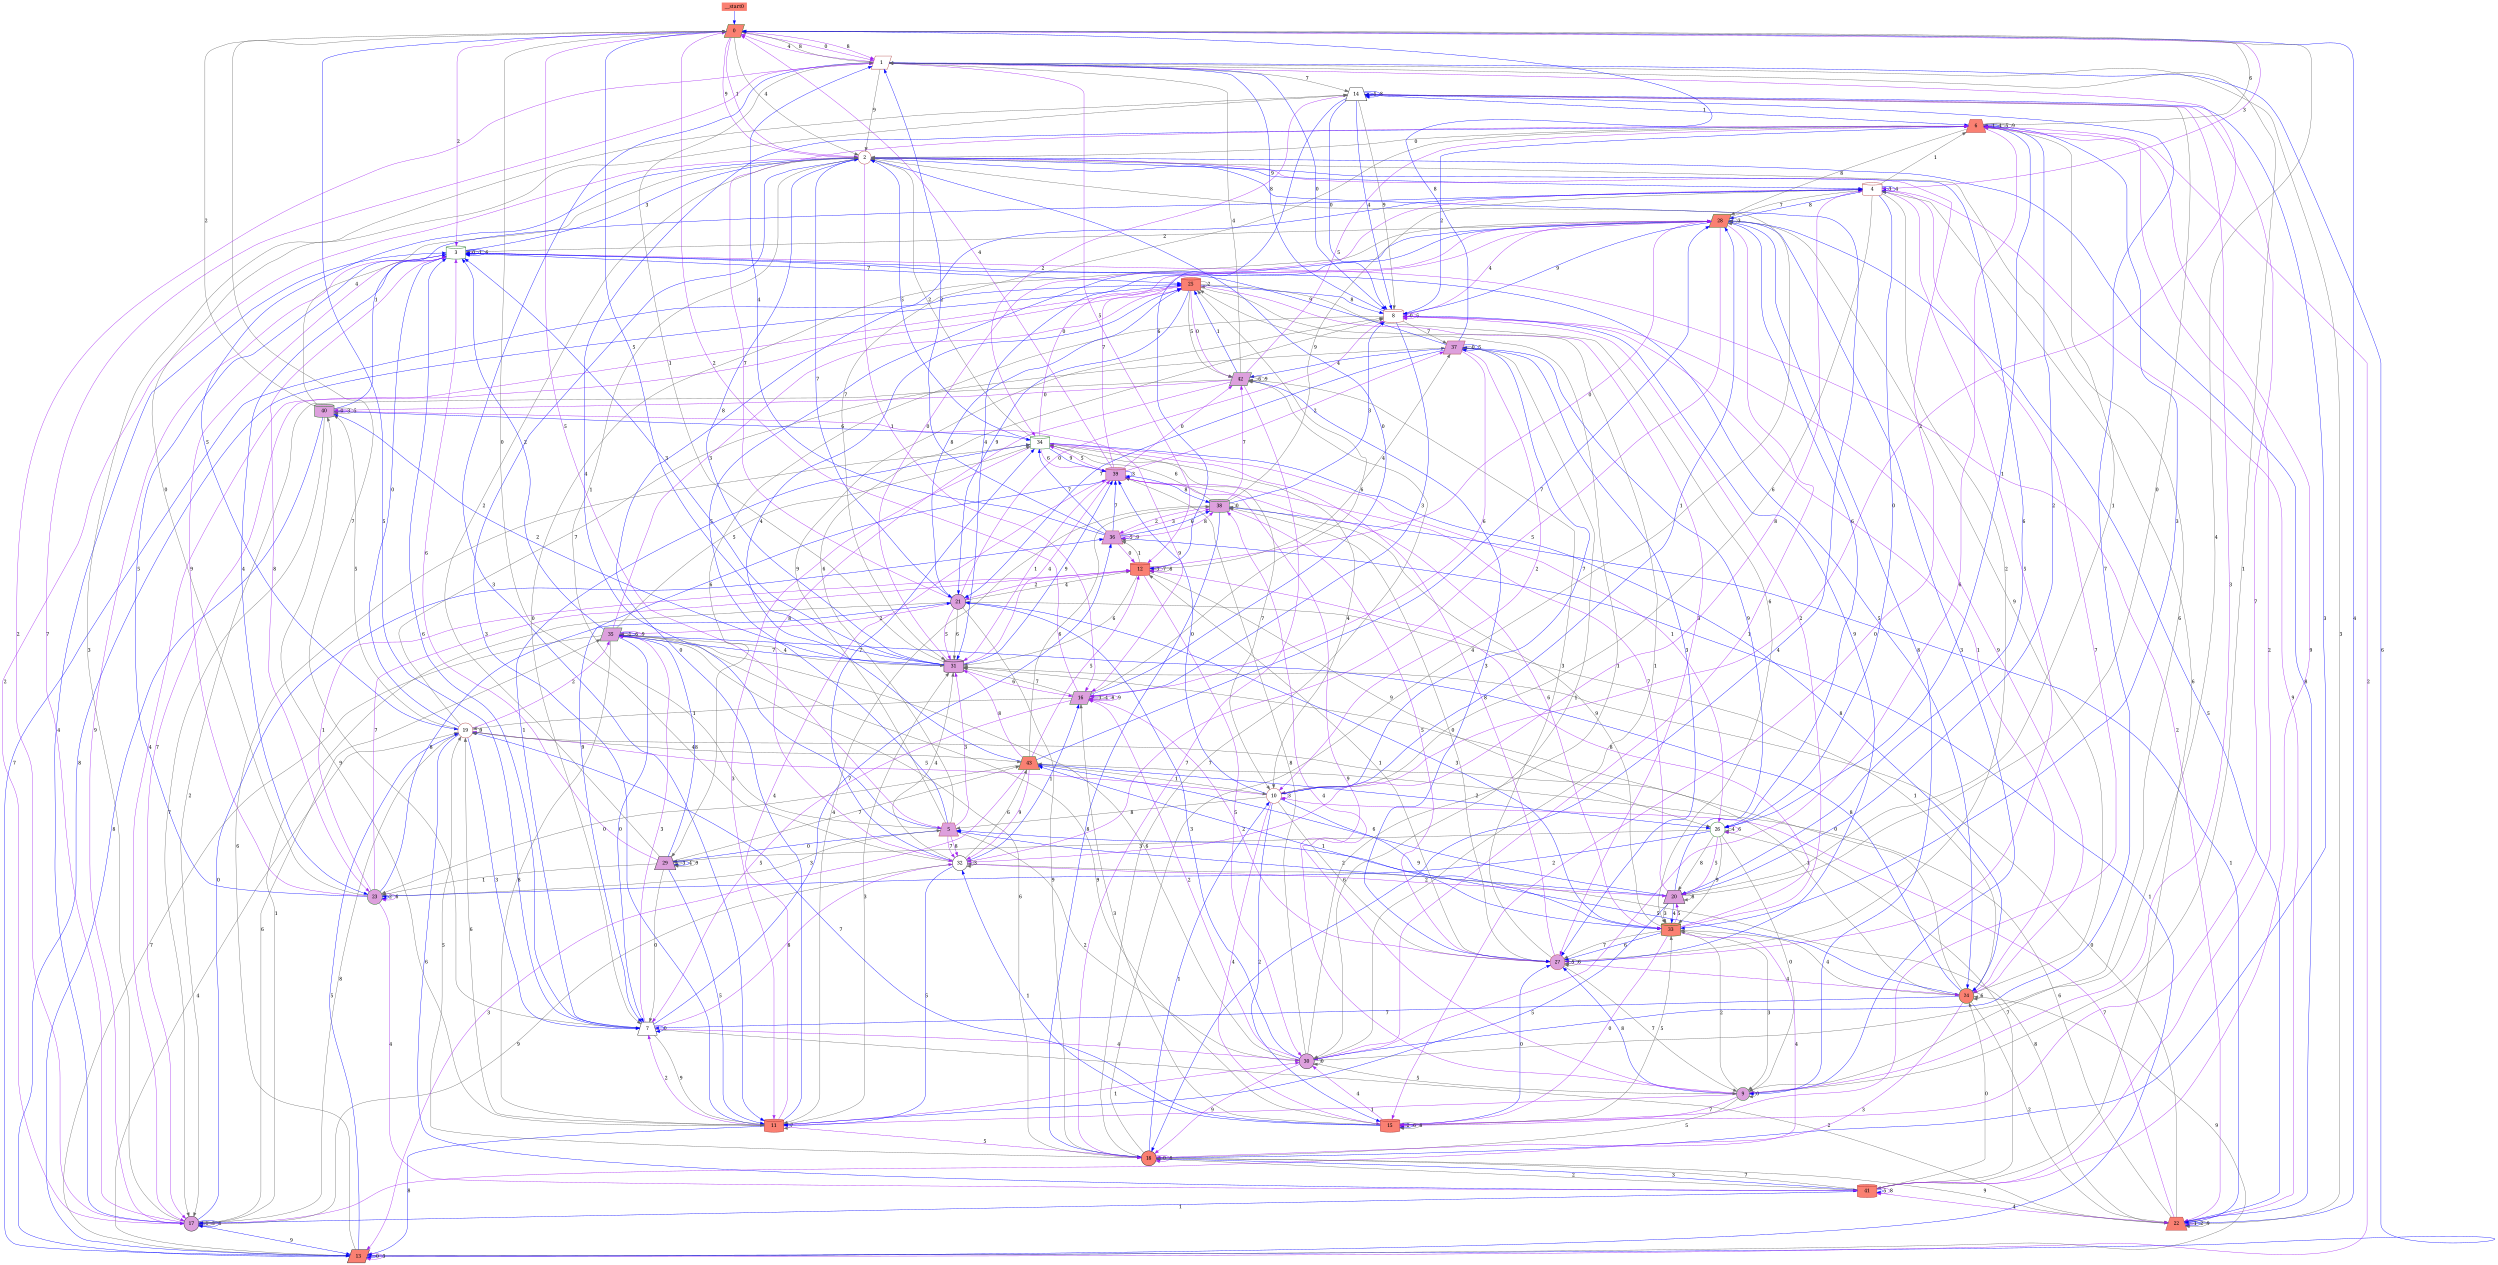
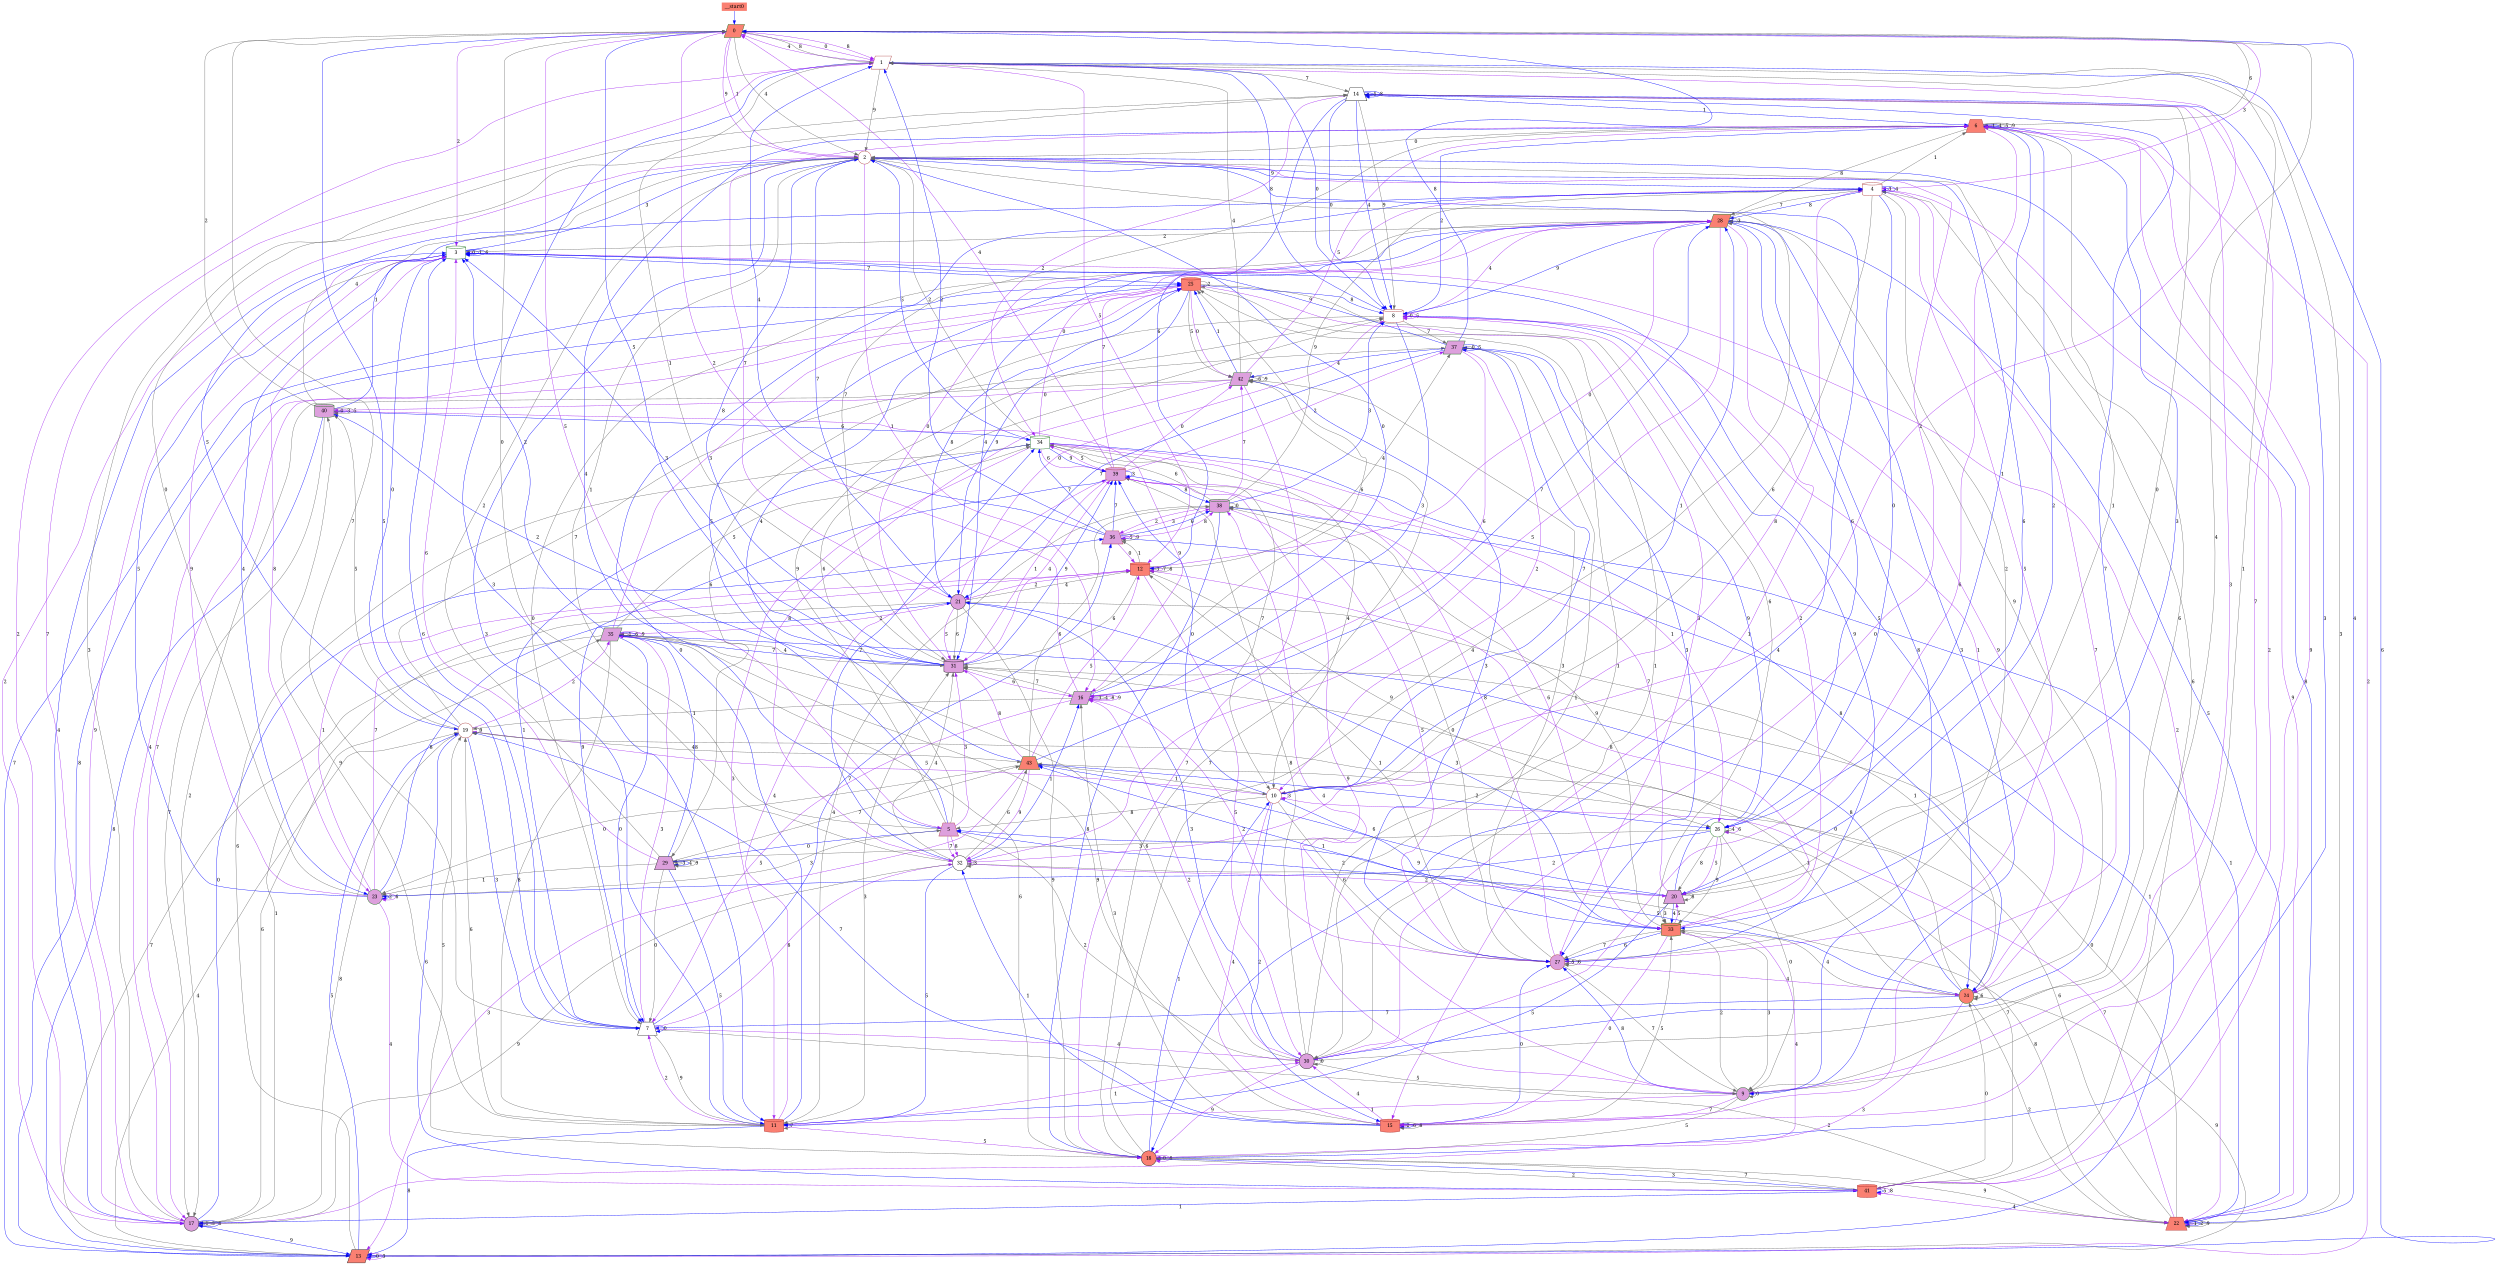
node "37": color brown -> darkgreen
